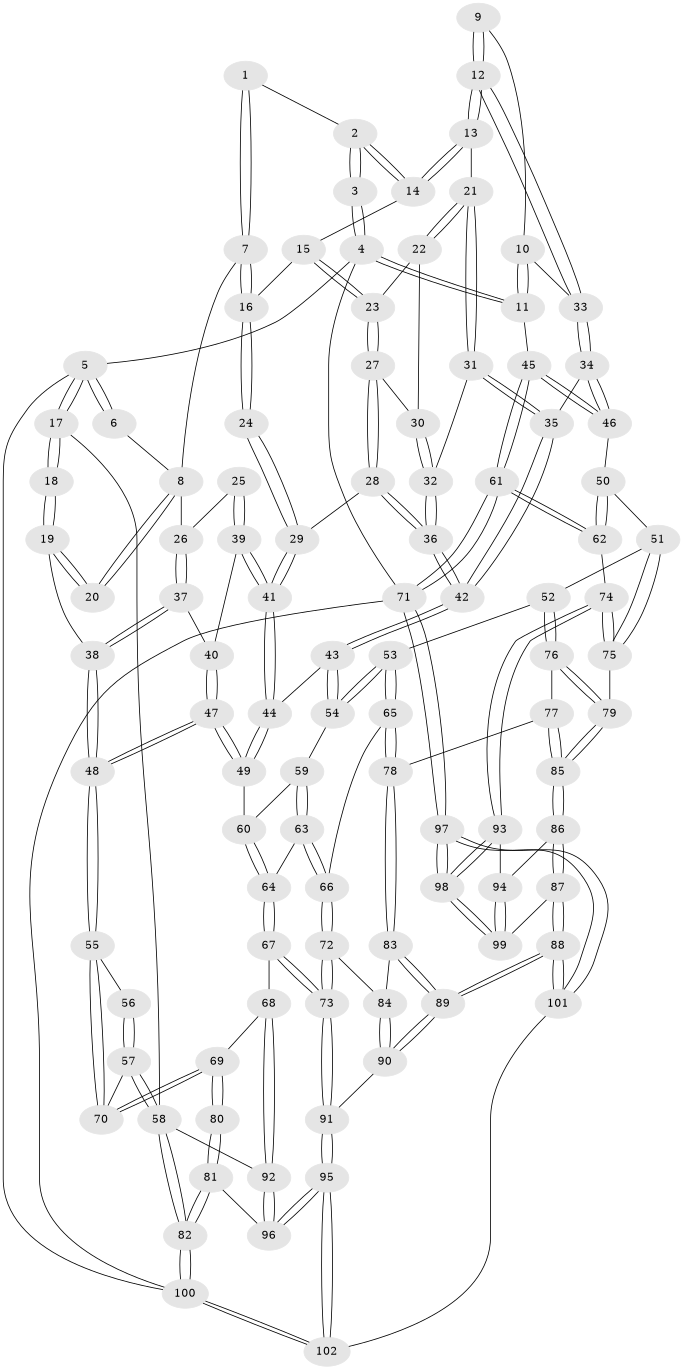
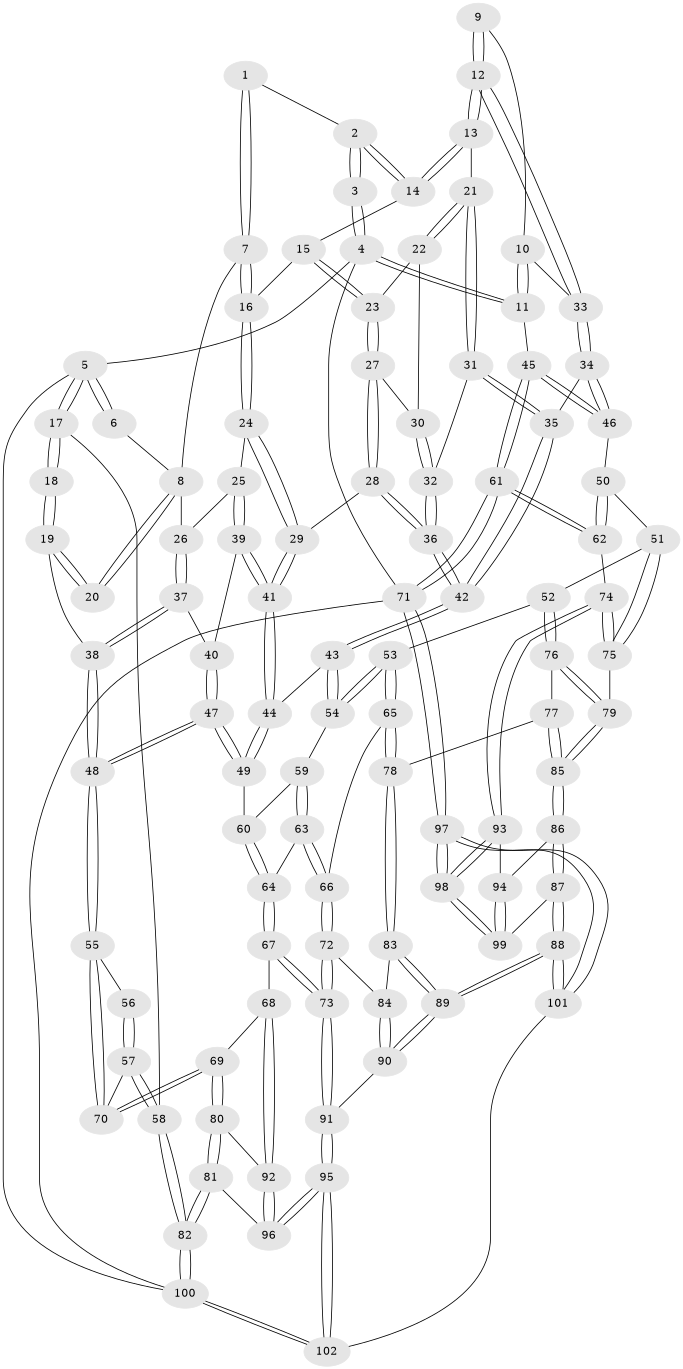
edge "24" -- "25": added
edge "58" -- "92": now "80" -- "92"
